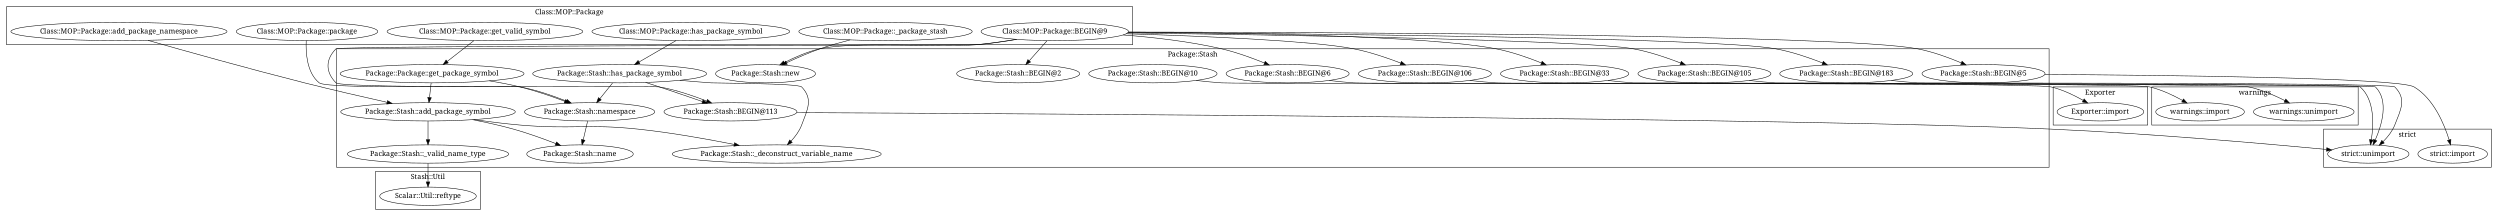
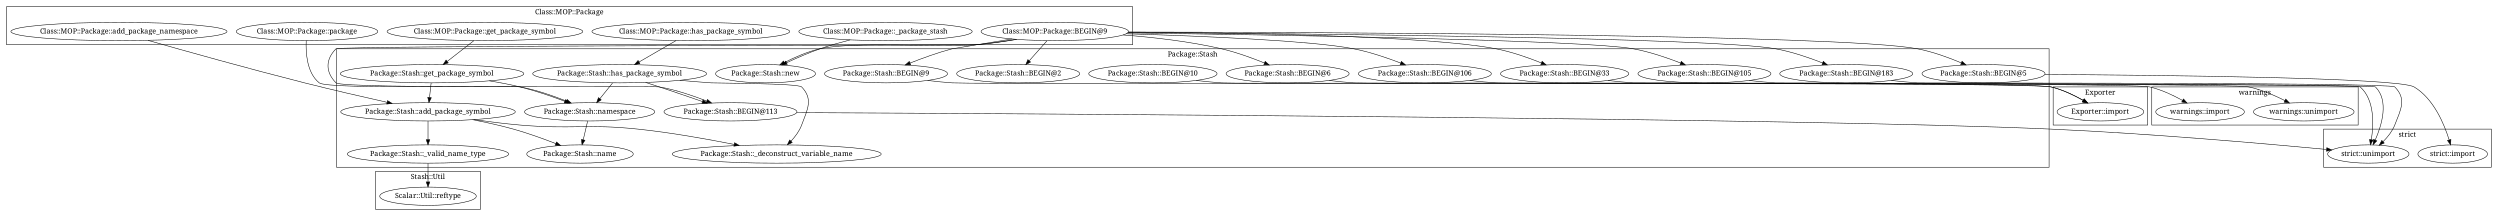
node "Class::MOP::Package::get_valid_symbol": label "Class::MOP::Package::get_valid_symbol" -> "Class::MOP::Package::get_package_symbol"
node "Package::Package::get_package_symbol": label "Package::Package::get_package_symbol" -> "Package::Stash::get_package_symbol"
node "Package::Stash::BEGIN@9": added
